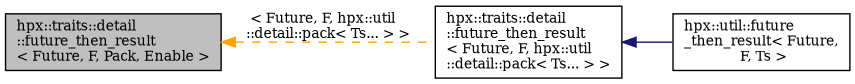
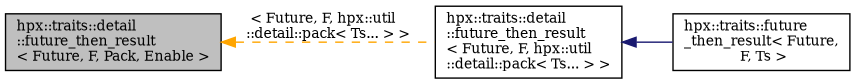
node "hpx::util::future _then_result< Future, F, Ts >": label "hpx::util::future _then_result< Future, F, Ts >" -> "hpx::traits::future _then_result< Future, F, Ts >"
